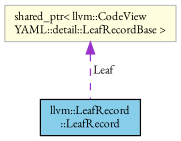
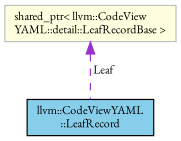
node "llvm::LeafRecord ::LeafRecord": label "llvm::LeafRecord ::LeafRecord" -> "llvm::CodeViewYAML ::LeafRecord"
